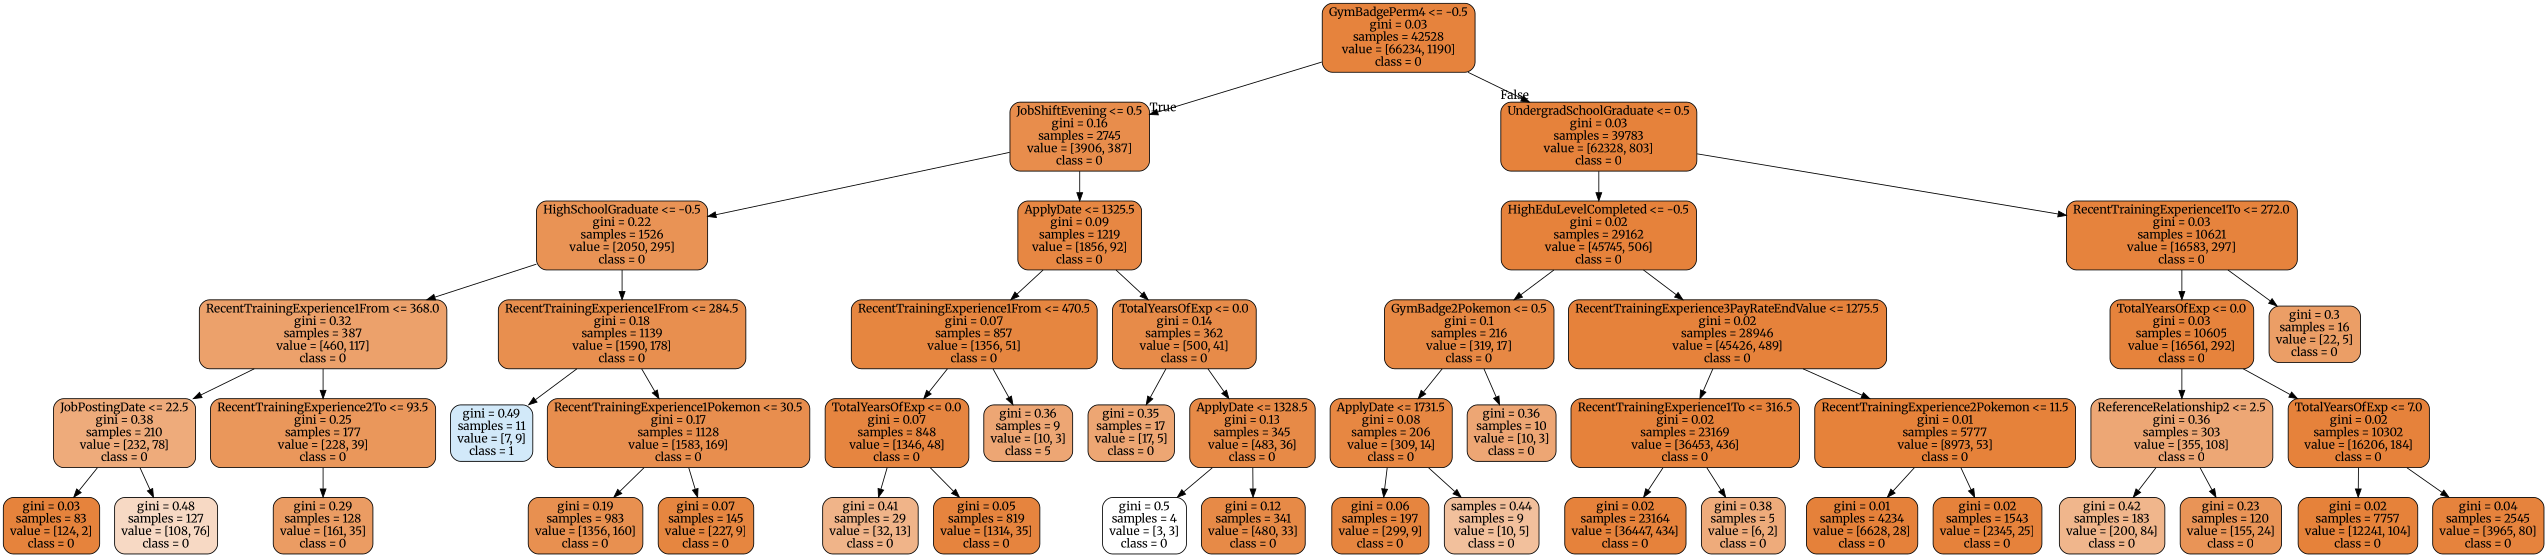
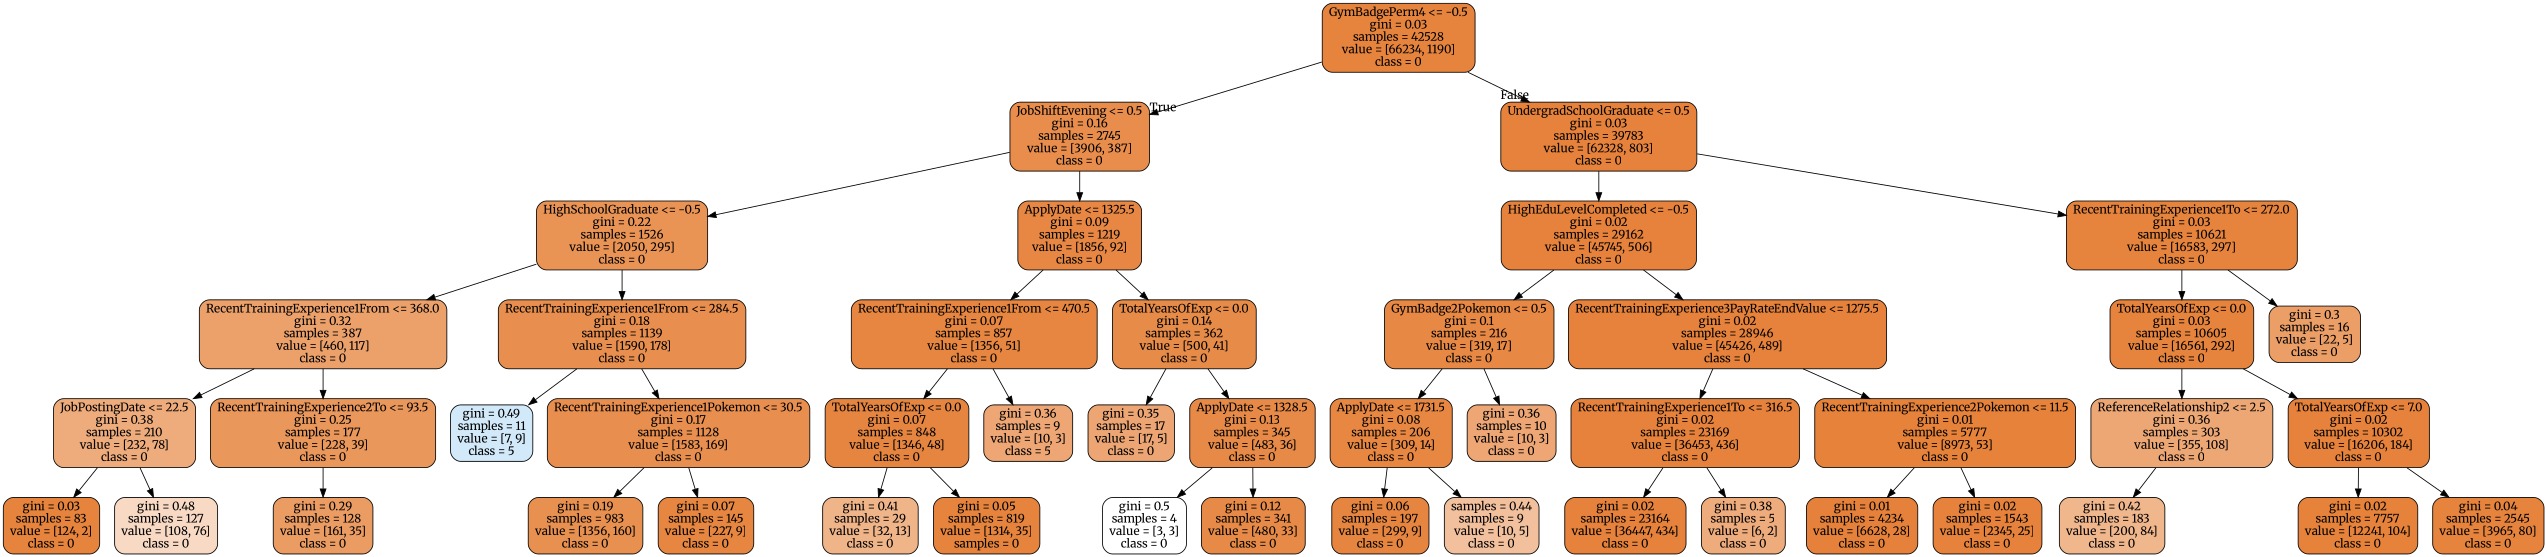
node "gini = 0.49 samples = 11 value = [7, 9] class = 1": label "gini = 0.49 samples = 11 value = [7, 9] class = 1" -> "gini = 0.49 samples = 11 value = [7, 9] class = 5"
node "gini = 0.05 samples = 819 value = [1314, 35] class = 0": label "gini = 0.05 samples = 819 value = [1314, 35] class = 0" -> "gini = 0.05 samples = 819 value = [1314, 35] samples = 0"
node "gini = 0.23 samples = 120 value = [155, 24] class = 0": removed
